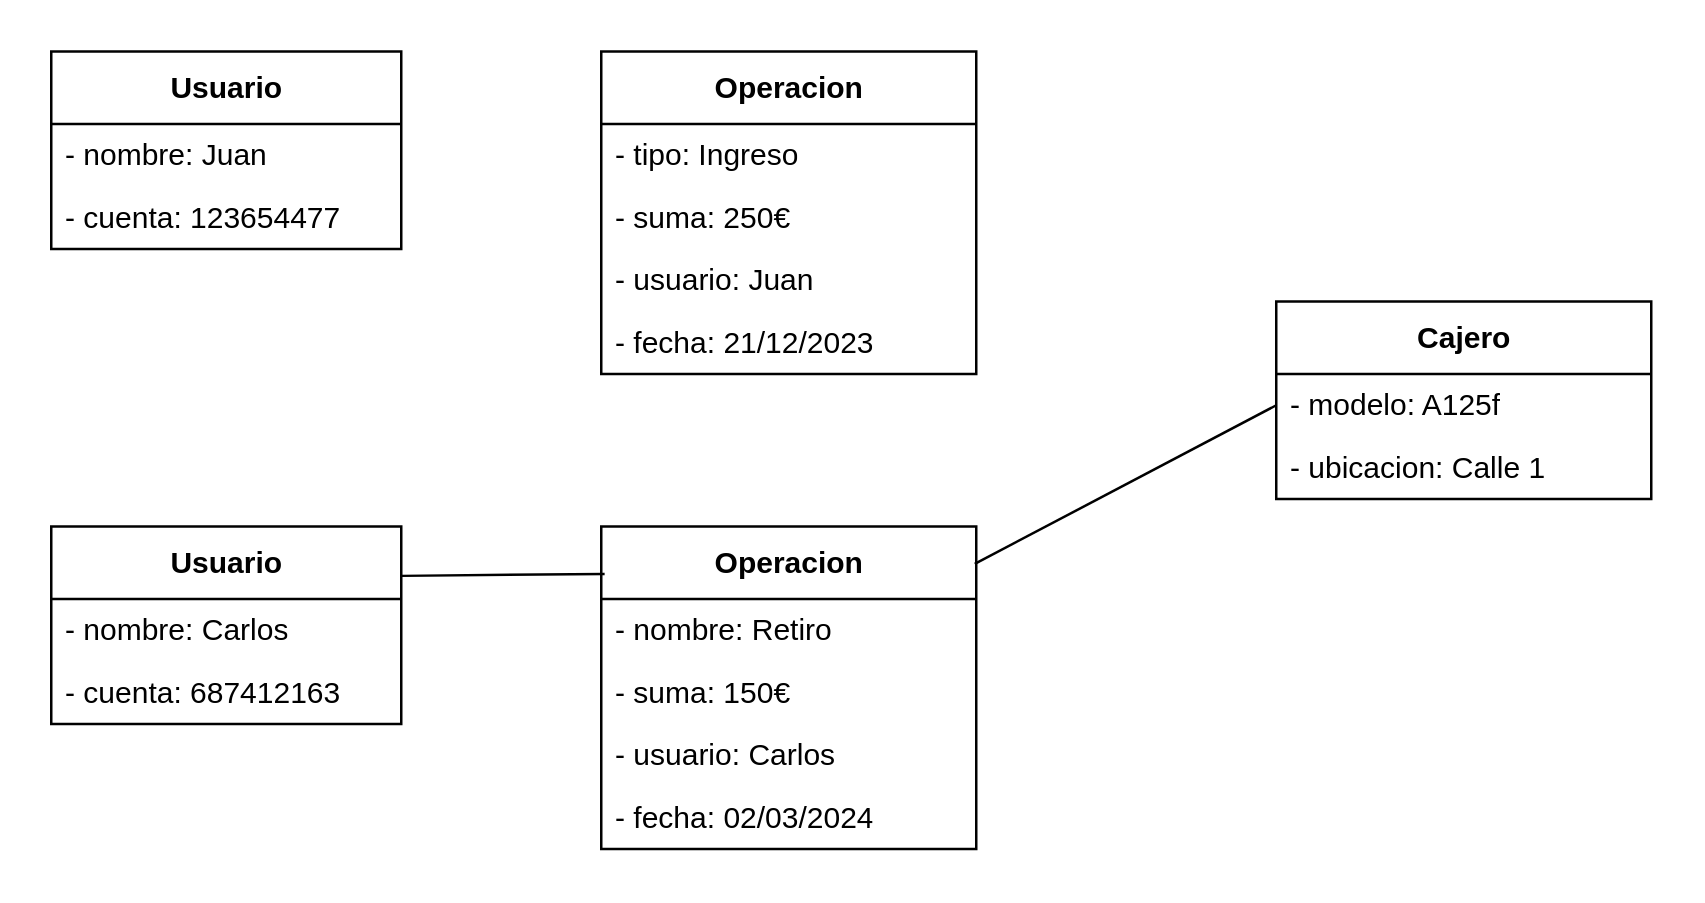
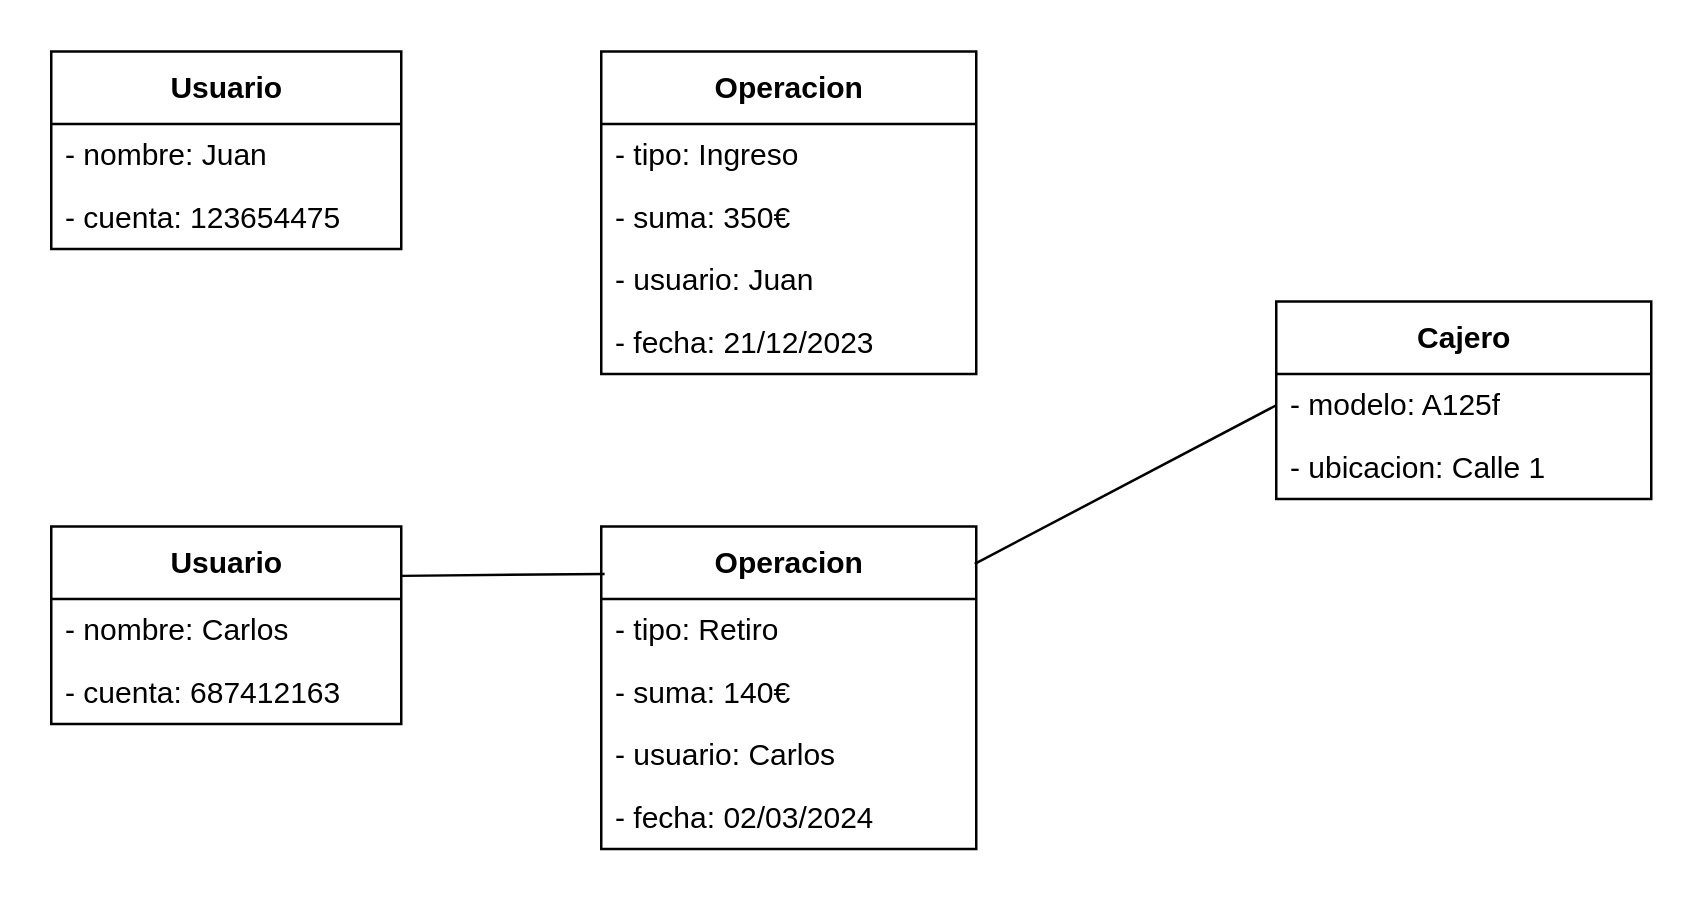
node "- cuenta: 123654477": label "- cuenta: 123654477" -> "- cuenta: 123654475"
node "- suma: 250€": label "- suma: 250€" -> "- suma: 350€"
node "- nombre: Retiro": label "- nombre: Retiro" -> "- tipo: Retiro"
node "- suma: 150€": label "- suma: 150€" -> "- suma: 140€"
